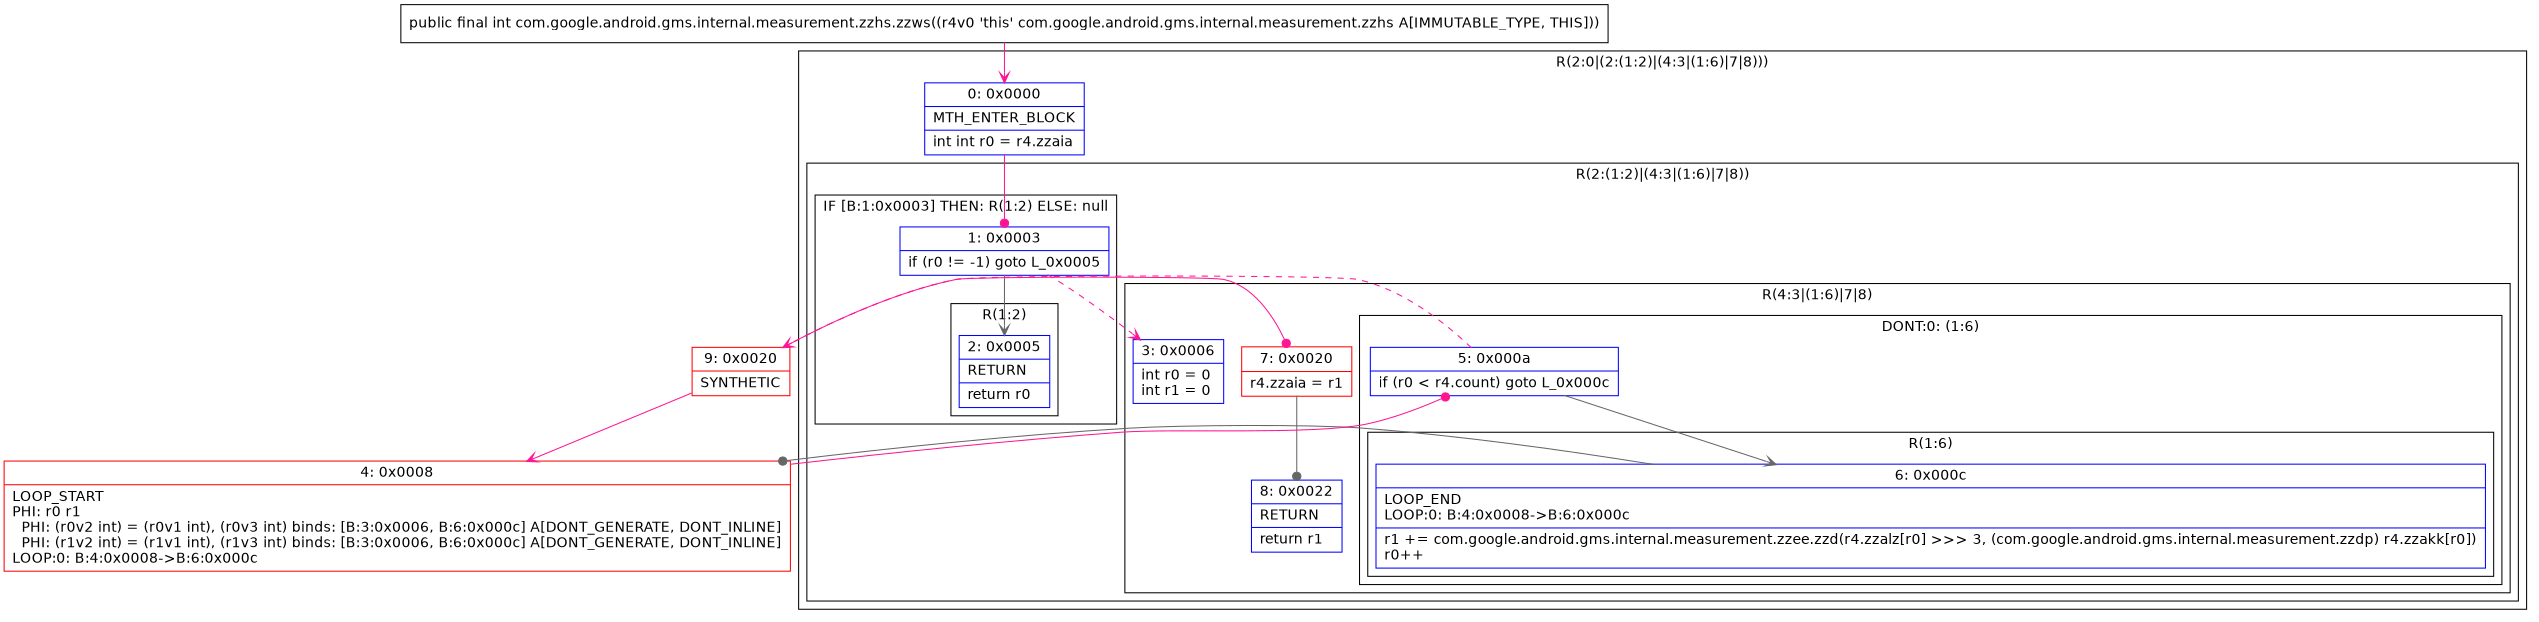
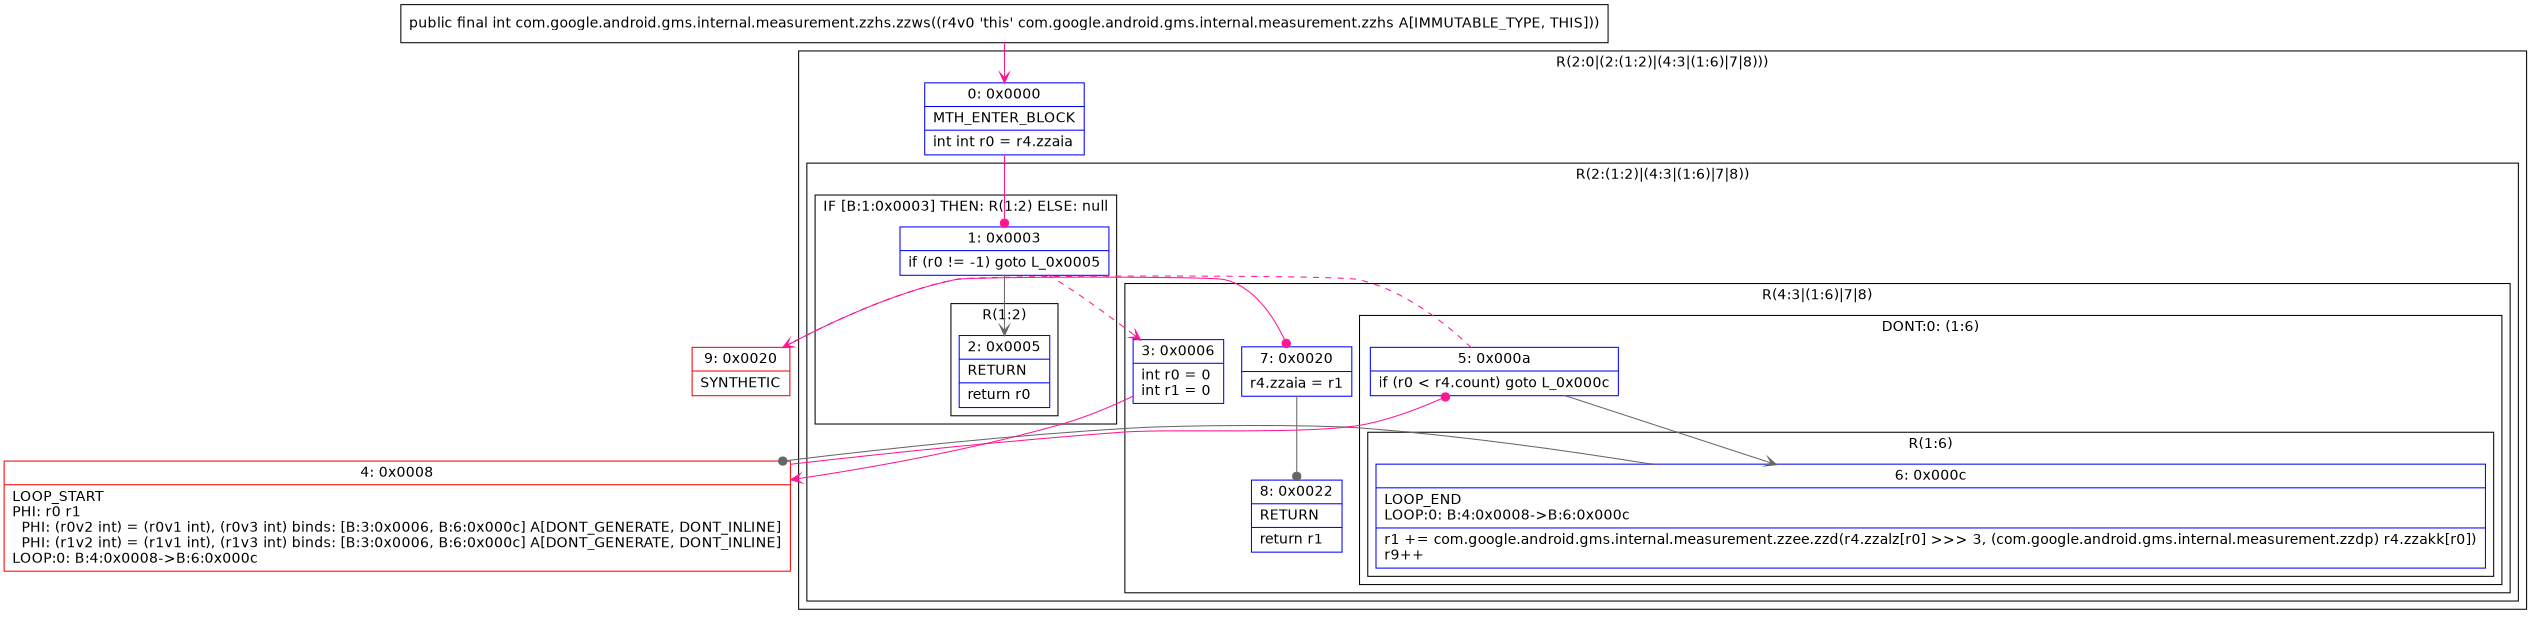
node "7: 0x0020": color red -> blue
edge "9: 0x0020" -> "4: 0x0008": now "3: 0x0006" -> "4: 0x0008"
node "6: 0x000c": text "r0++" -> "r9++"
